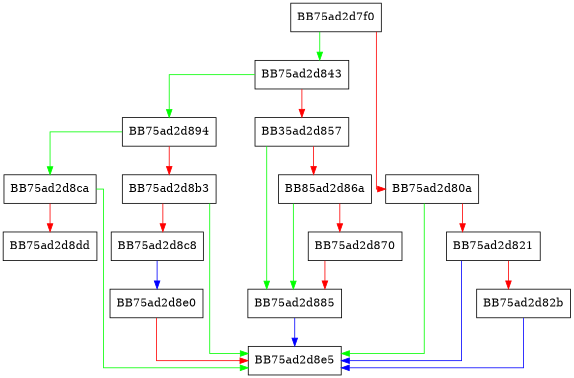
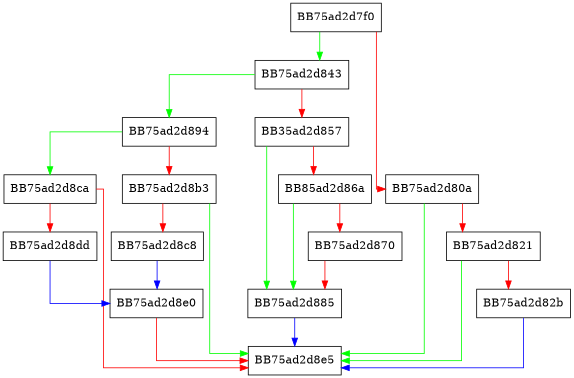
edge "BB75ad2d8dd" -> "BB75ad2d8e0": added
edge "BB75ad2d8ca" -> "BB75ad2d8e5": color green -> red
edge "BB75ad2d821" -> "BB75ad2d8e5": color blue -> green
